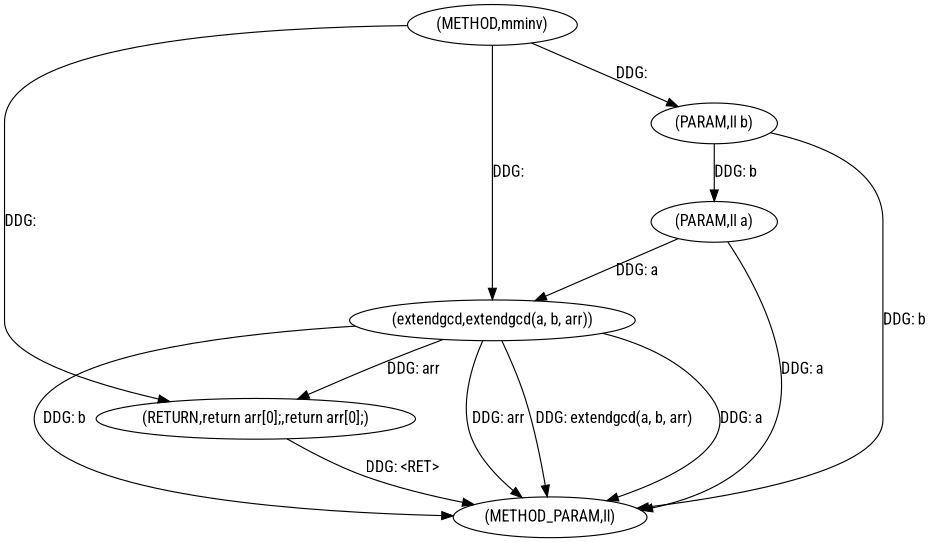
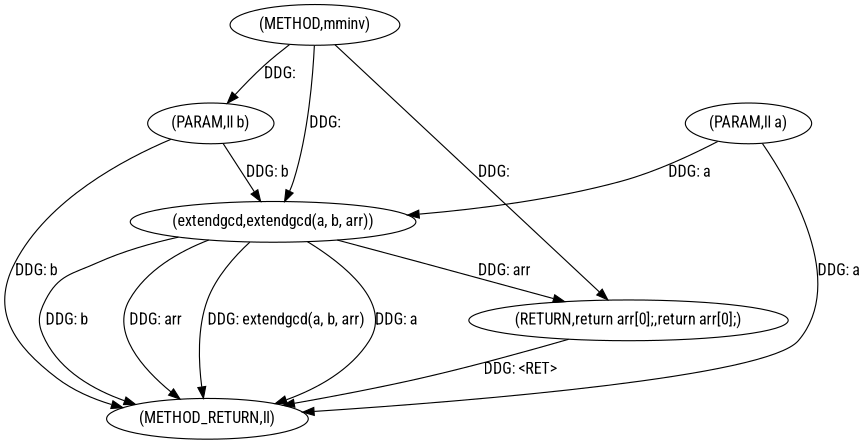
edge "(PARAM,ll b)" -> "(PARAM,ll a)": now "(PARAM,ll b)" -> "(extendgcd,extendgcd(a, b, arr))"
node "(METHOD_PARAM,ll)": label "(METHOD_PARAM,ll)" -> "(METHOD_RETURN,ll)"
